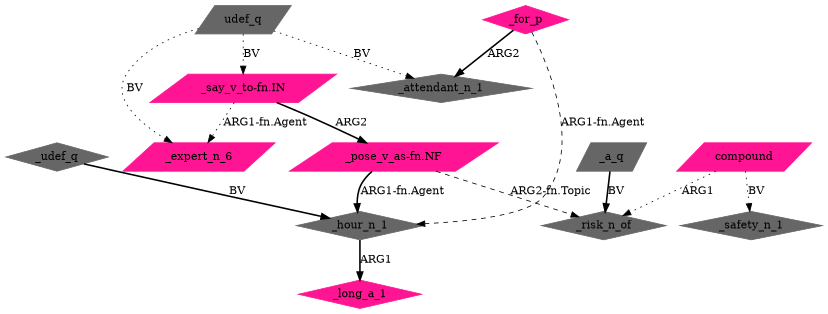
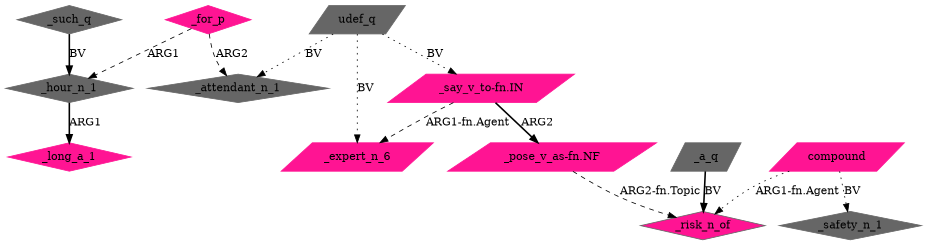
edge "_for_p" -> "_attendant_n_1": style bold -> dashed
edge "_say_v_to-fn.IN" -> "_expert_n_6": style dotted -> dashed
edge "_for_p" -> "_hour_n_1": label "ARG1-fn.Agent" -> "ARG1"
node "_udef_q": label "_udef_q" -> "_such_q"
edge "_pose_v_as-fn.NF" -> "_hour_n_1": removed, label "ARG1-fn.Agent"
edge "compound" -> "_risk_n_of": label "ARG1" -> "ARG1-fn.Agent"
node "_risk_n_of": fillcolor gray40 -> deeppink
